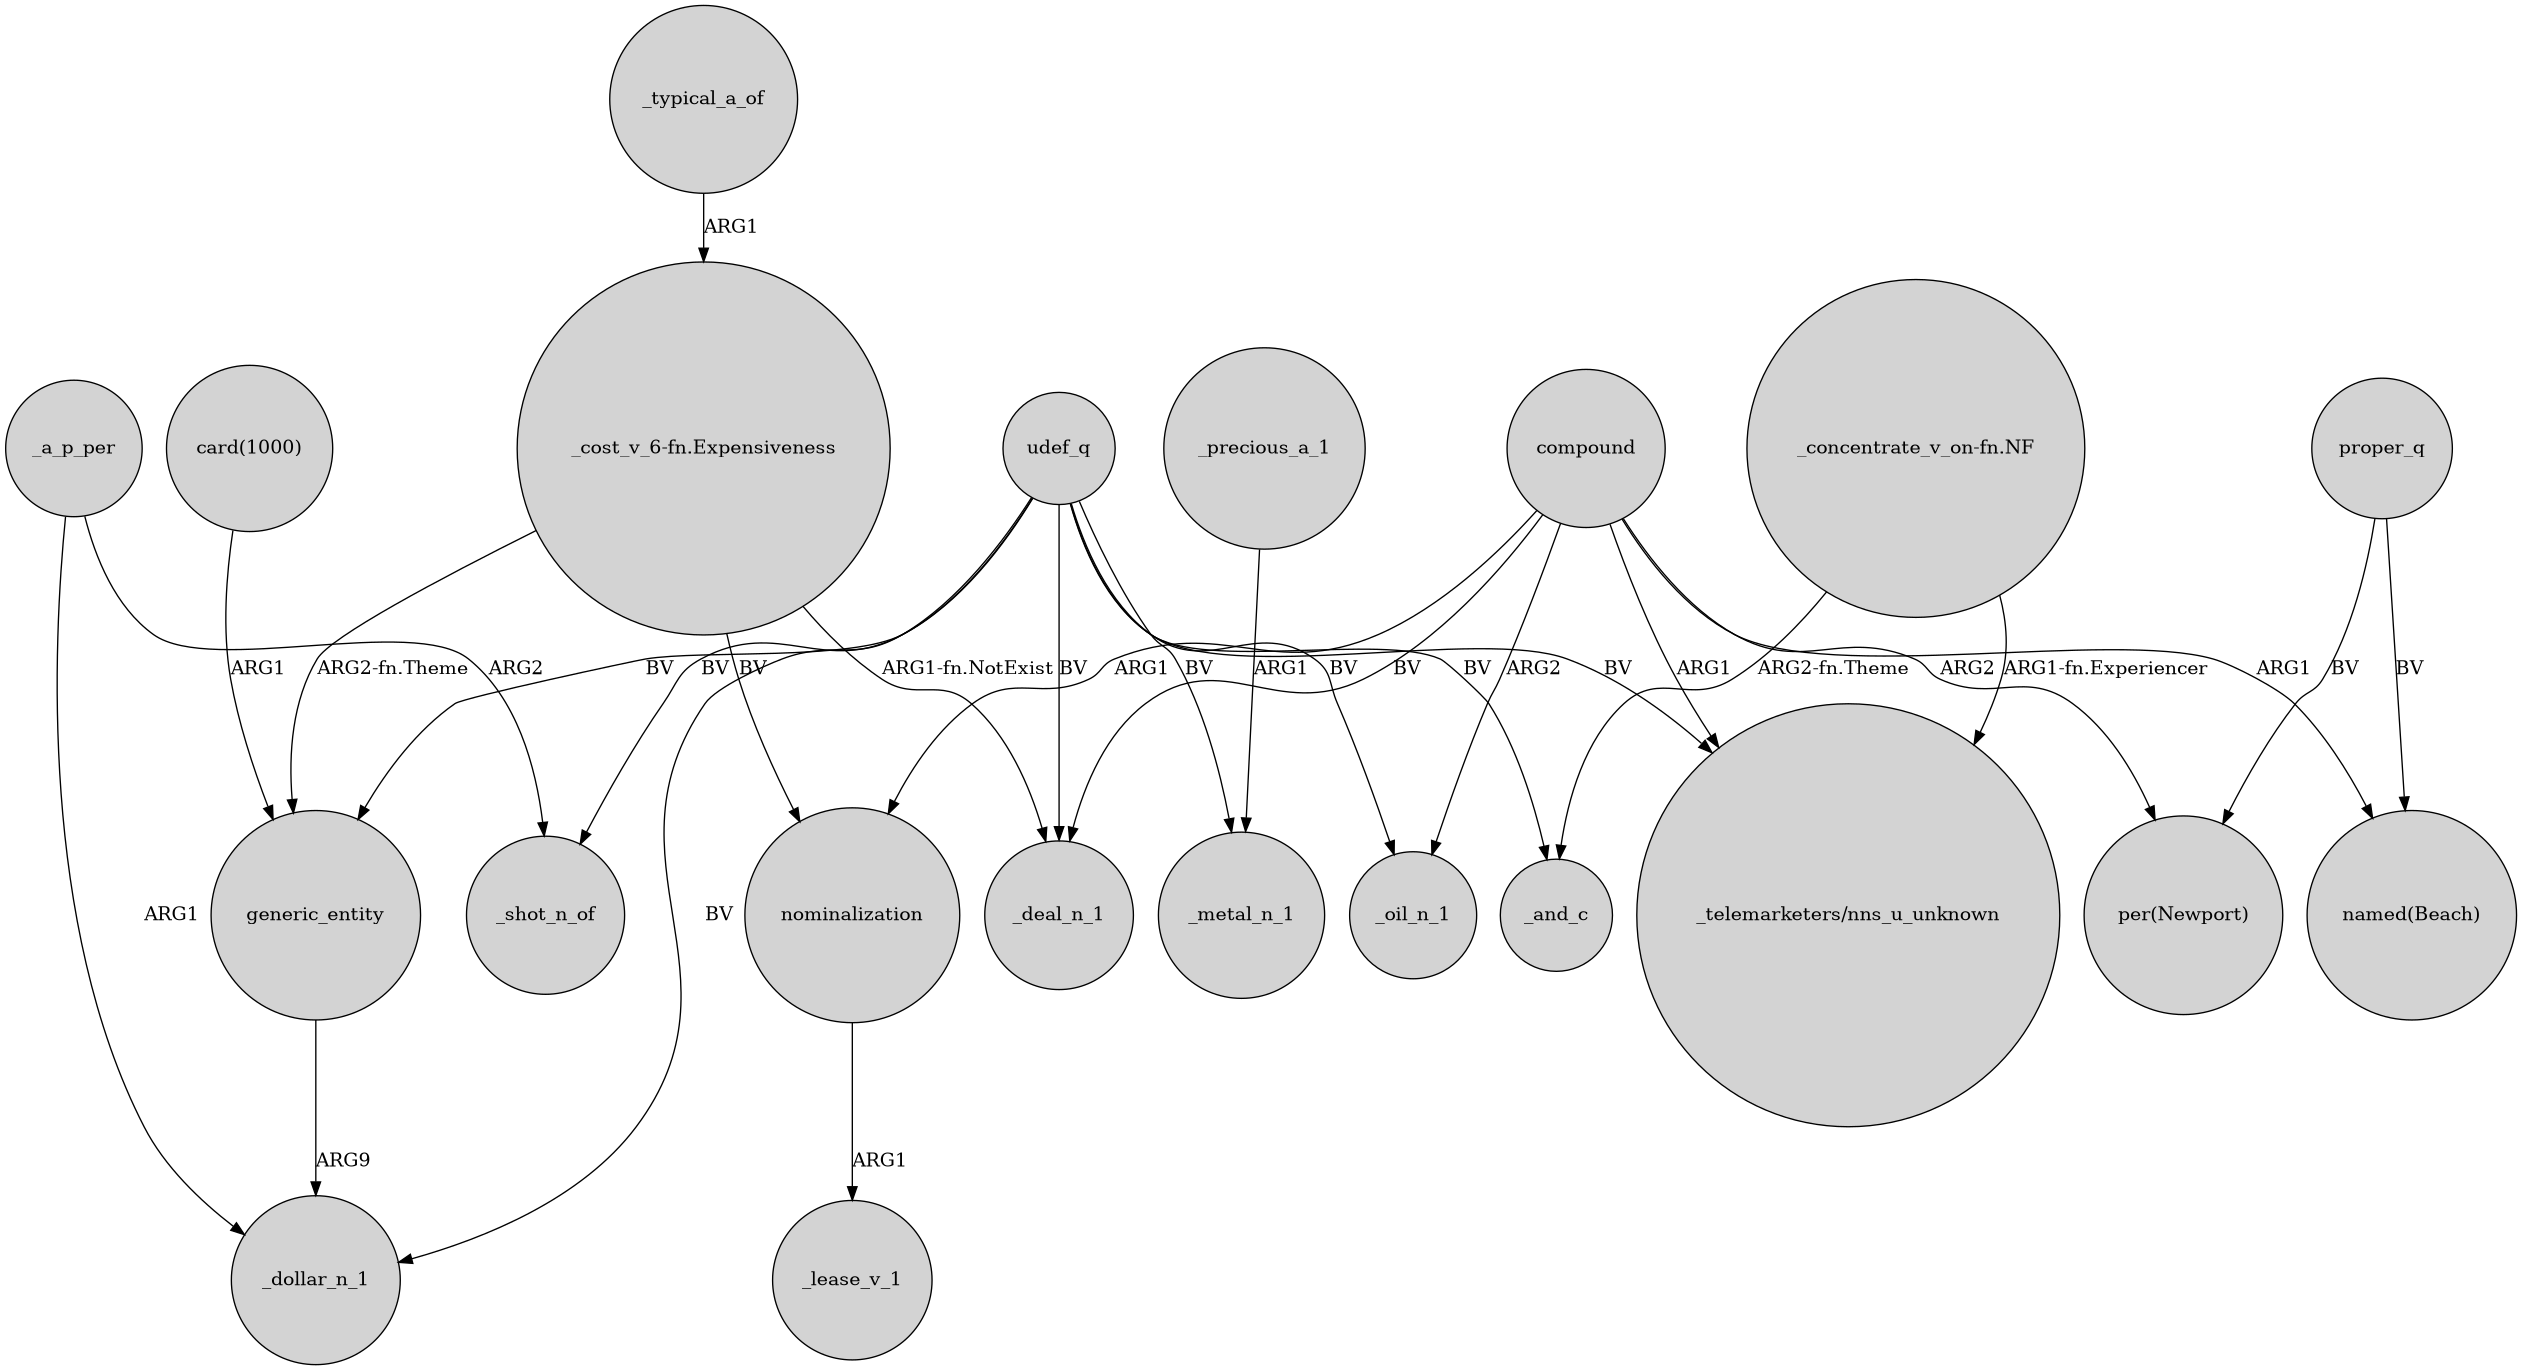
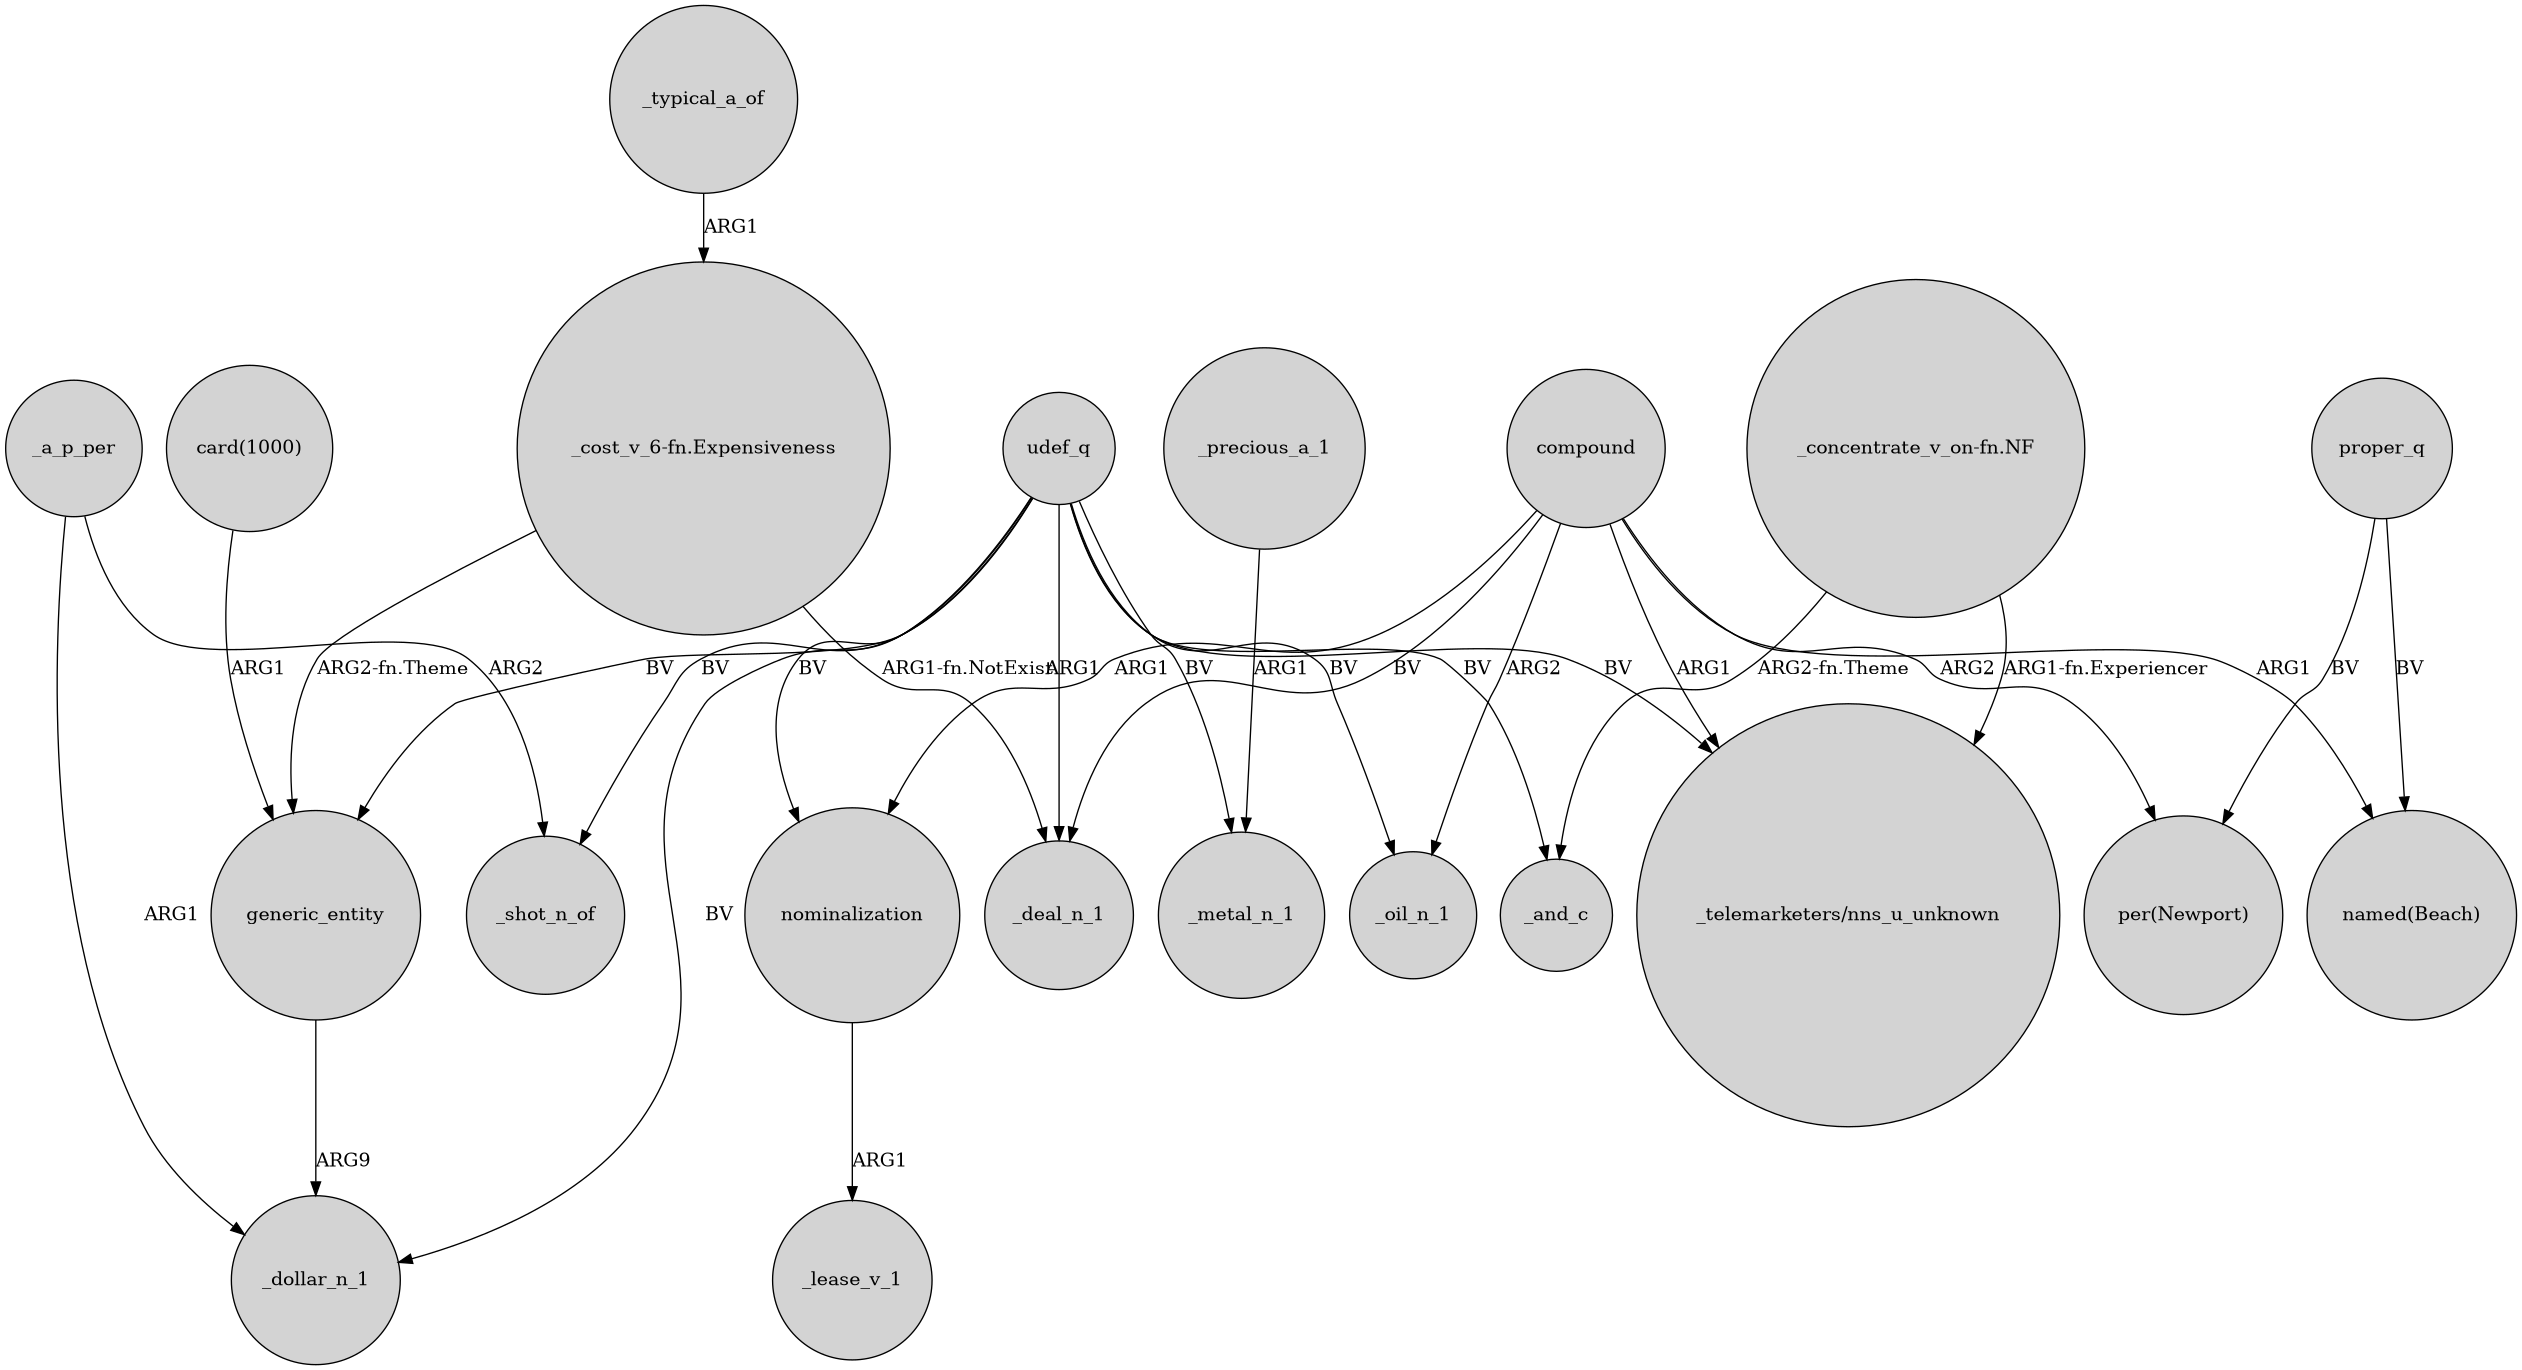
edge "udef_q" -> "_deal_n_1": label "BV" -> "ARG1"
edge "_cost_v_6-fn.Expensiveness" -> "nominalization": now "udef_q" -> "nominalization"
